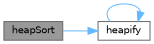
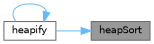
edge "heapSort" -> "heapify": reversed
